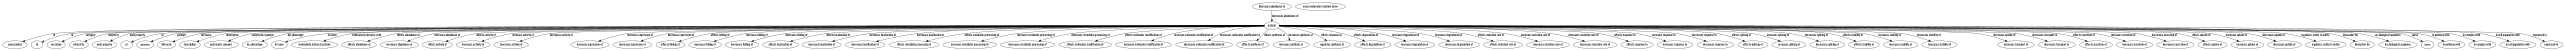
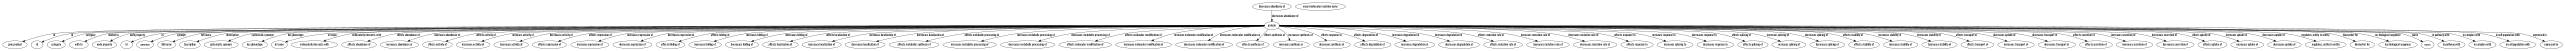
node "secretion": label "secretion" -> "category"
node "related to": label "related to" -> "with to"
node "molecularly interacts protein": label "molecularly interacts protein" -> "molecularly interacts with"
node "affects expression of": added
node "affects metabolic processing of": label "affects metabolic processing of" -> "affects metabolic synthesis of"
node "regulates synthesis of": label "regulates synthesis of" -> "decreases synthesis of"
node "increases response to": label "increases response to" -> "increases splicing to"
node "affects transport of": added
